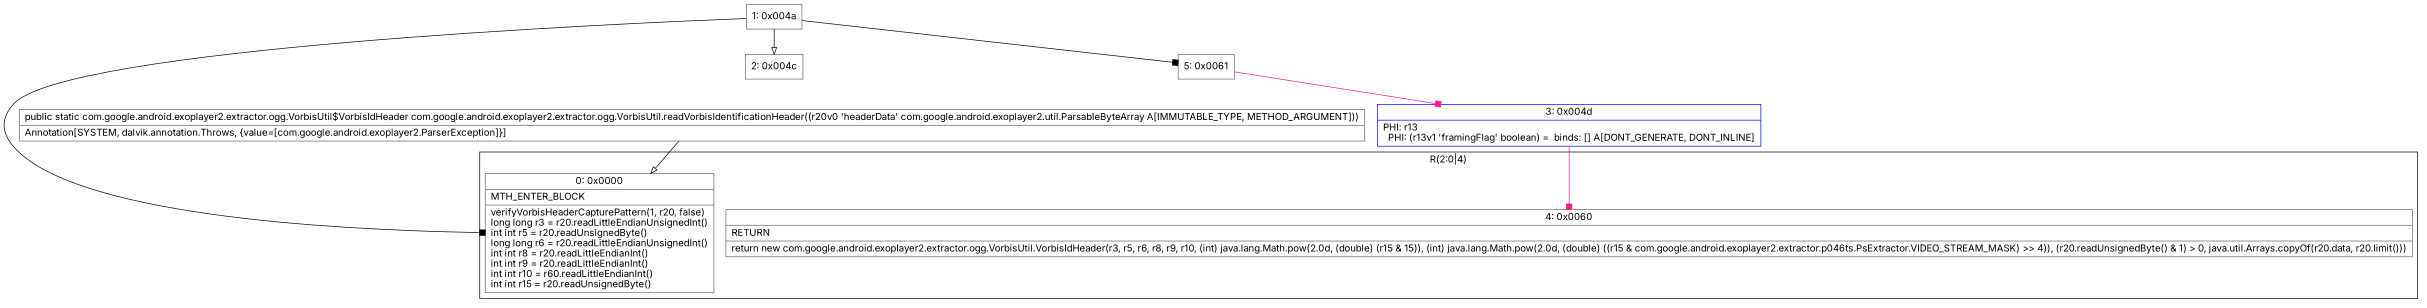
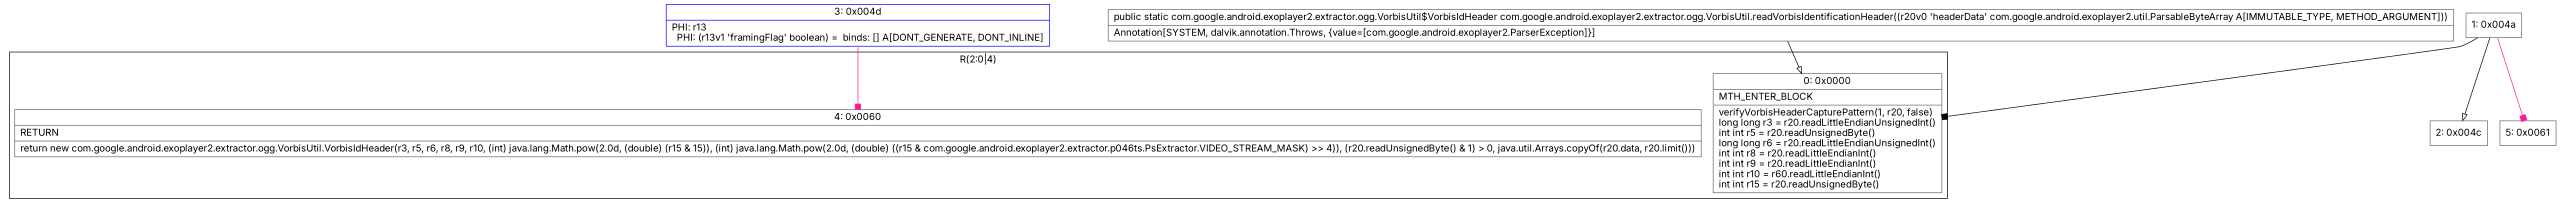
edge "1: 0x004a" -> "5: 0x0061": color black -> deeppink
edge "5: 0x0061" -> "3: 0x004d": removed
